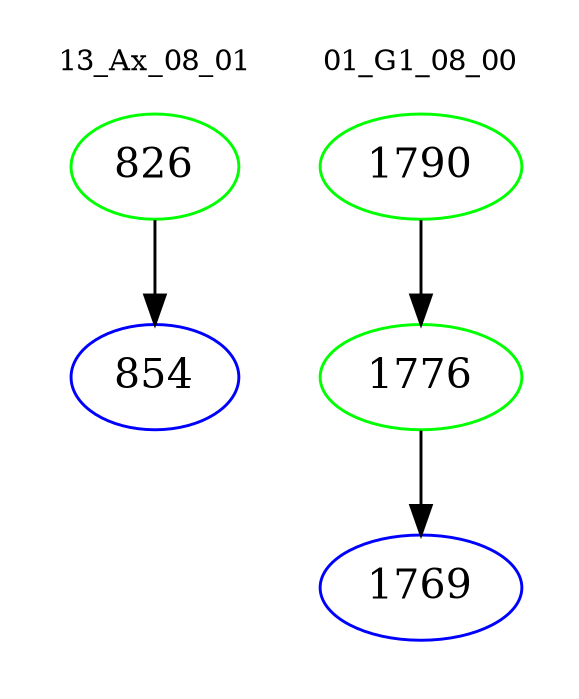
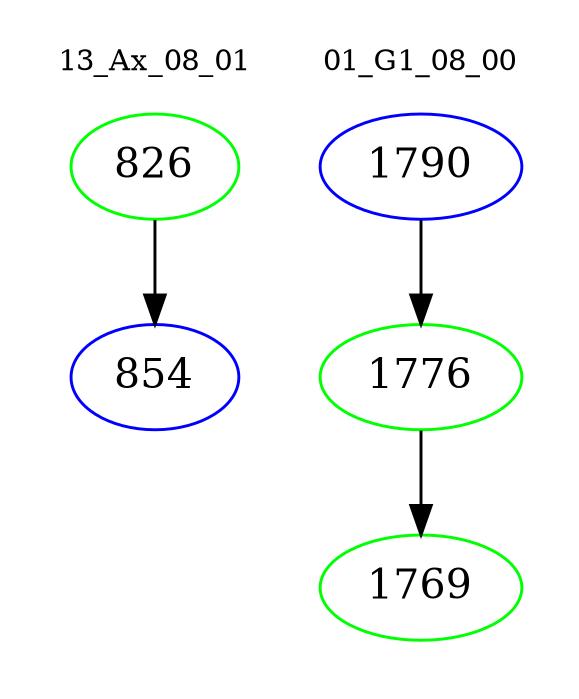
node "1790": color green -> blue
node "1769": color blue -> green
